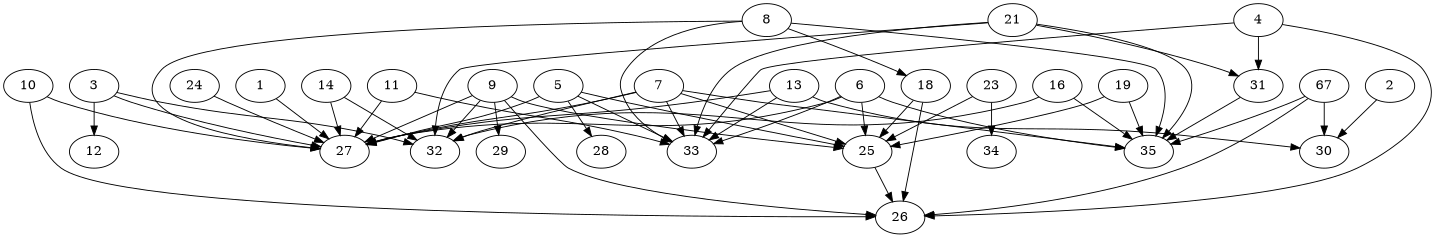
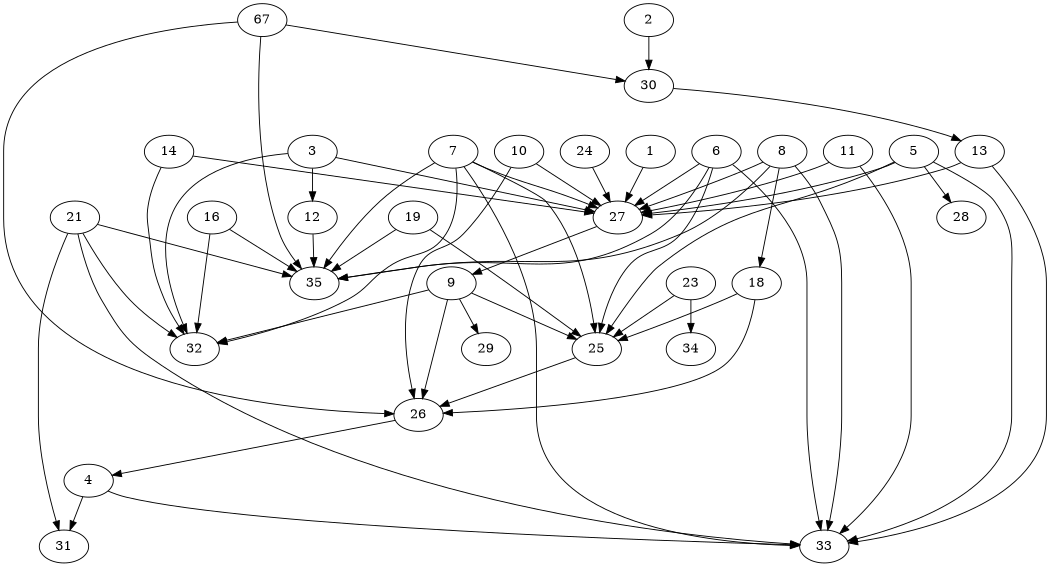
edge "31" -> "35": now "12" -> "35"
edge "9" -> "27": reversed
edge "13" -> "30": reversed
edge "4" -> "26": reversed
